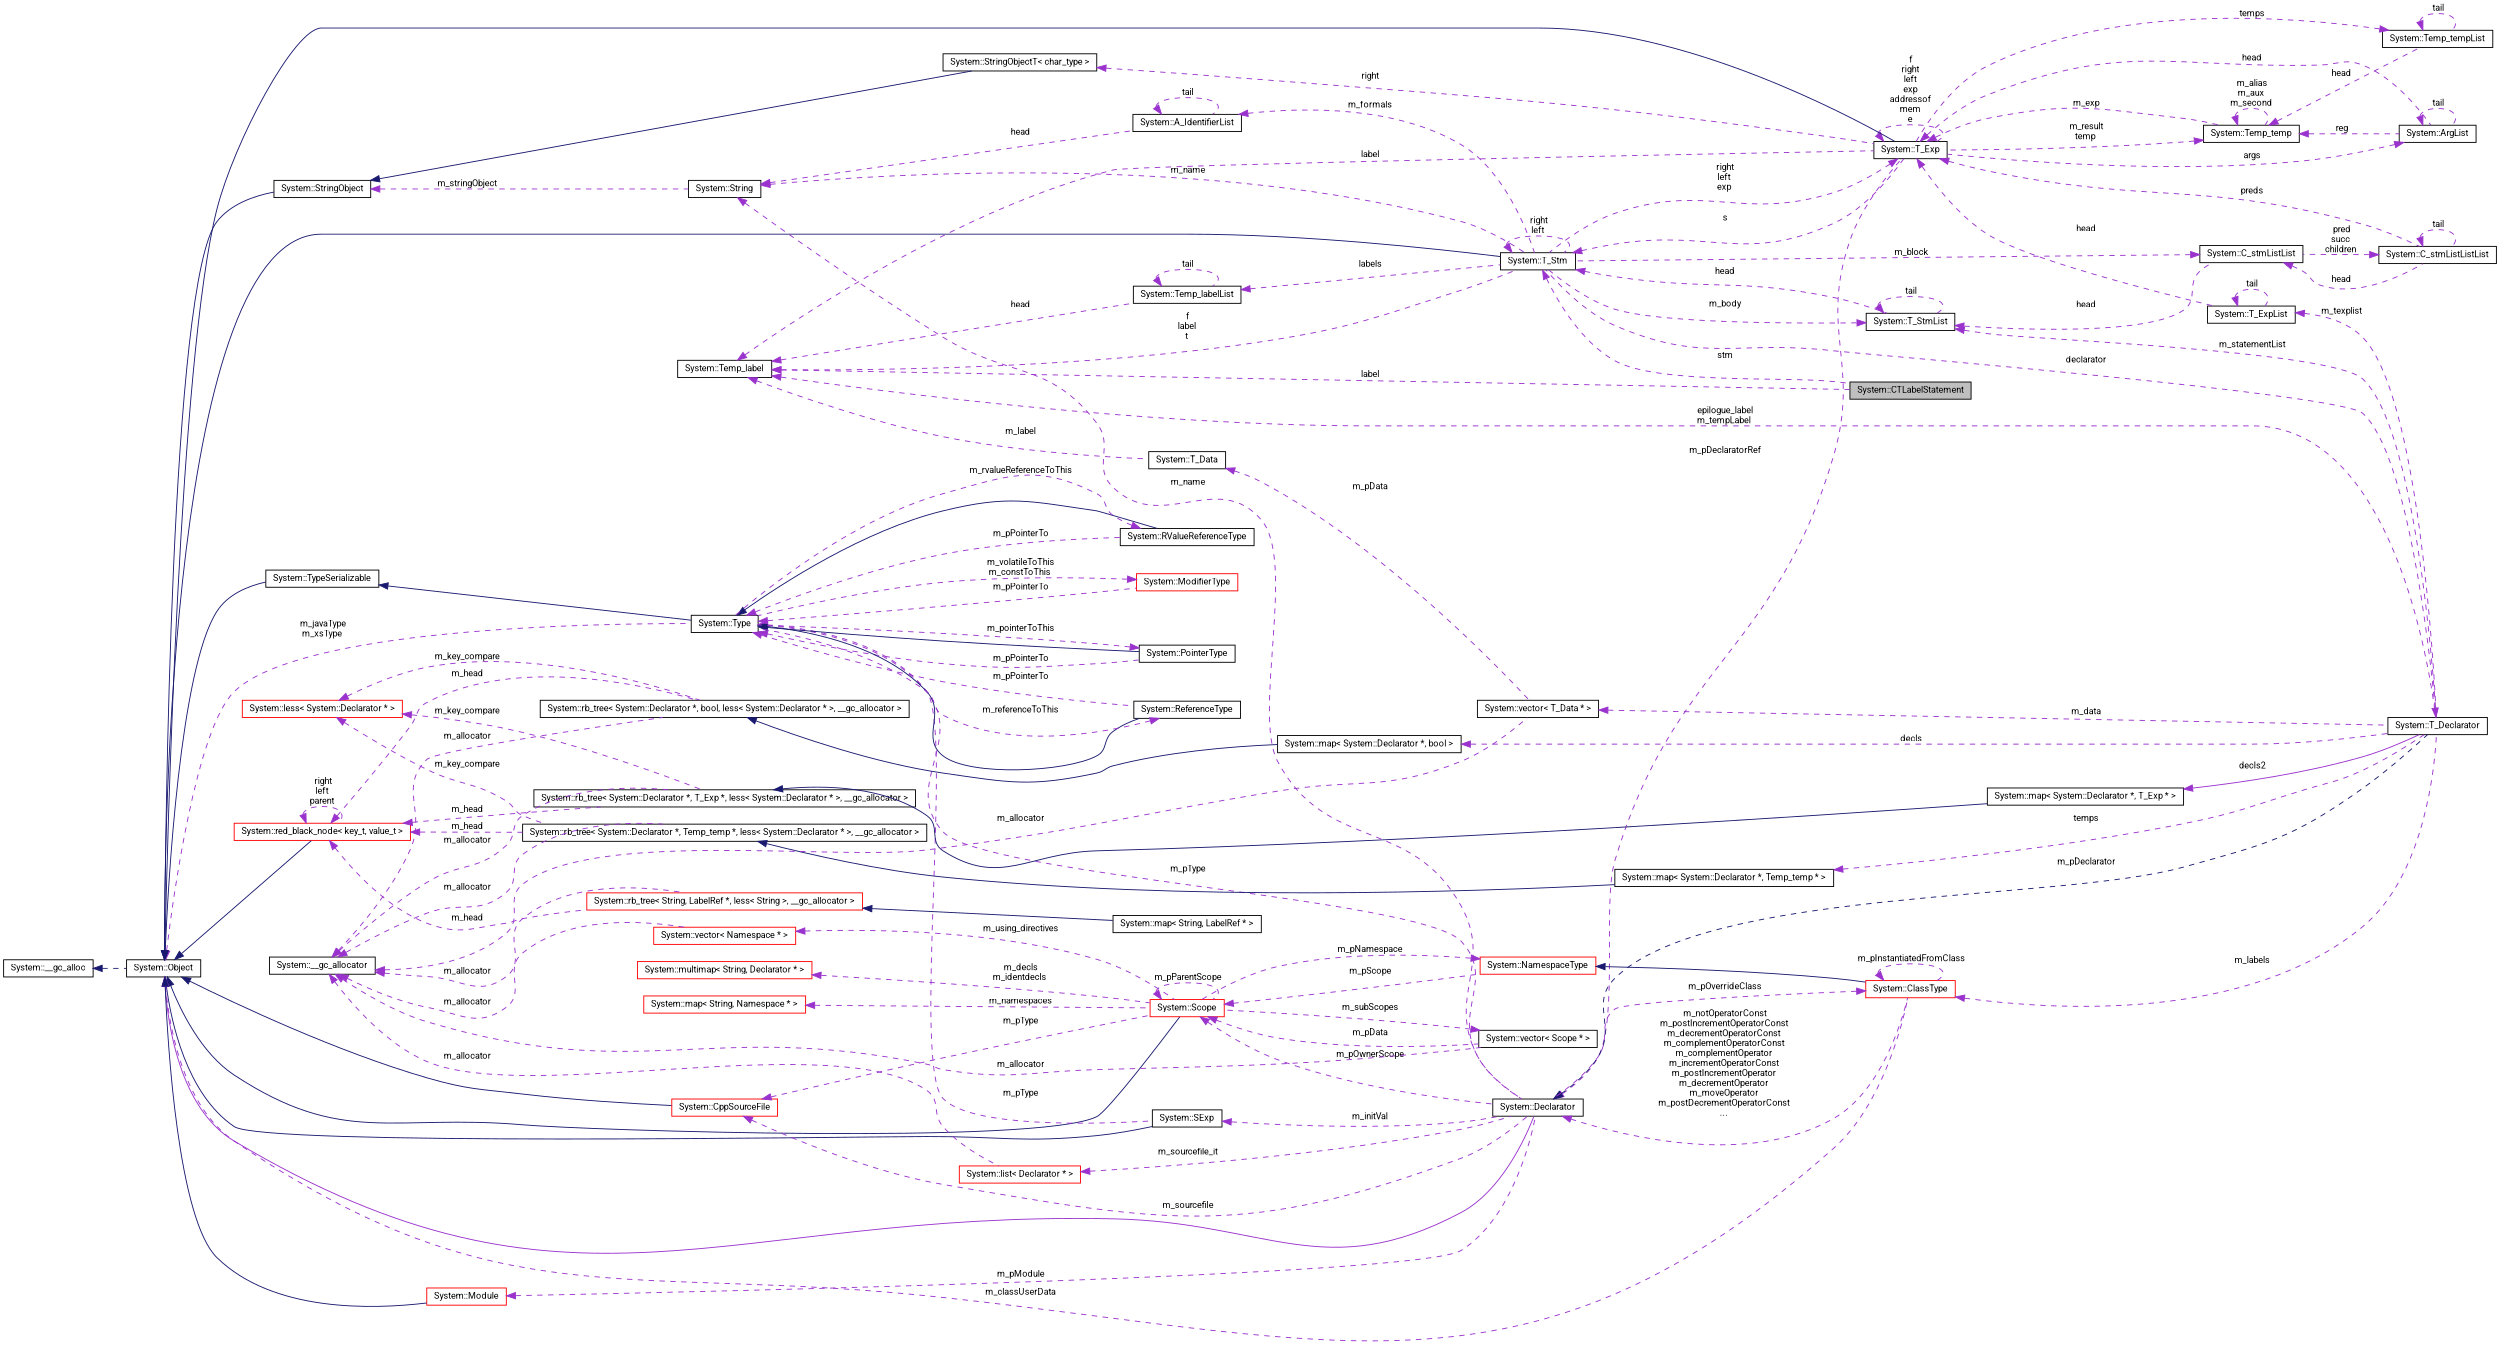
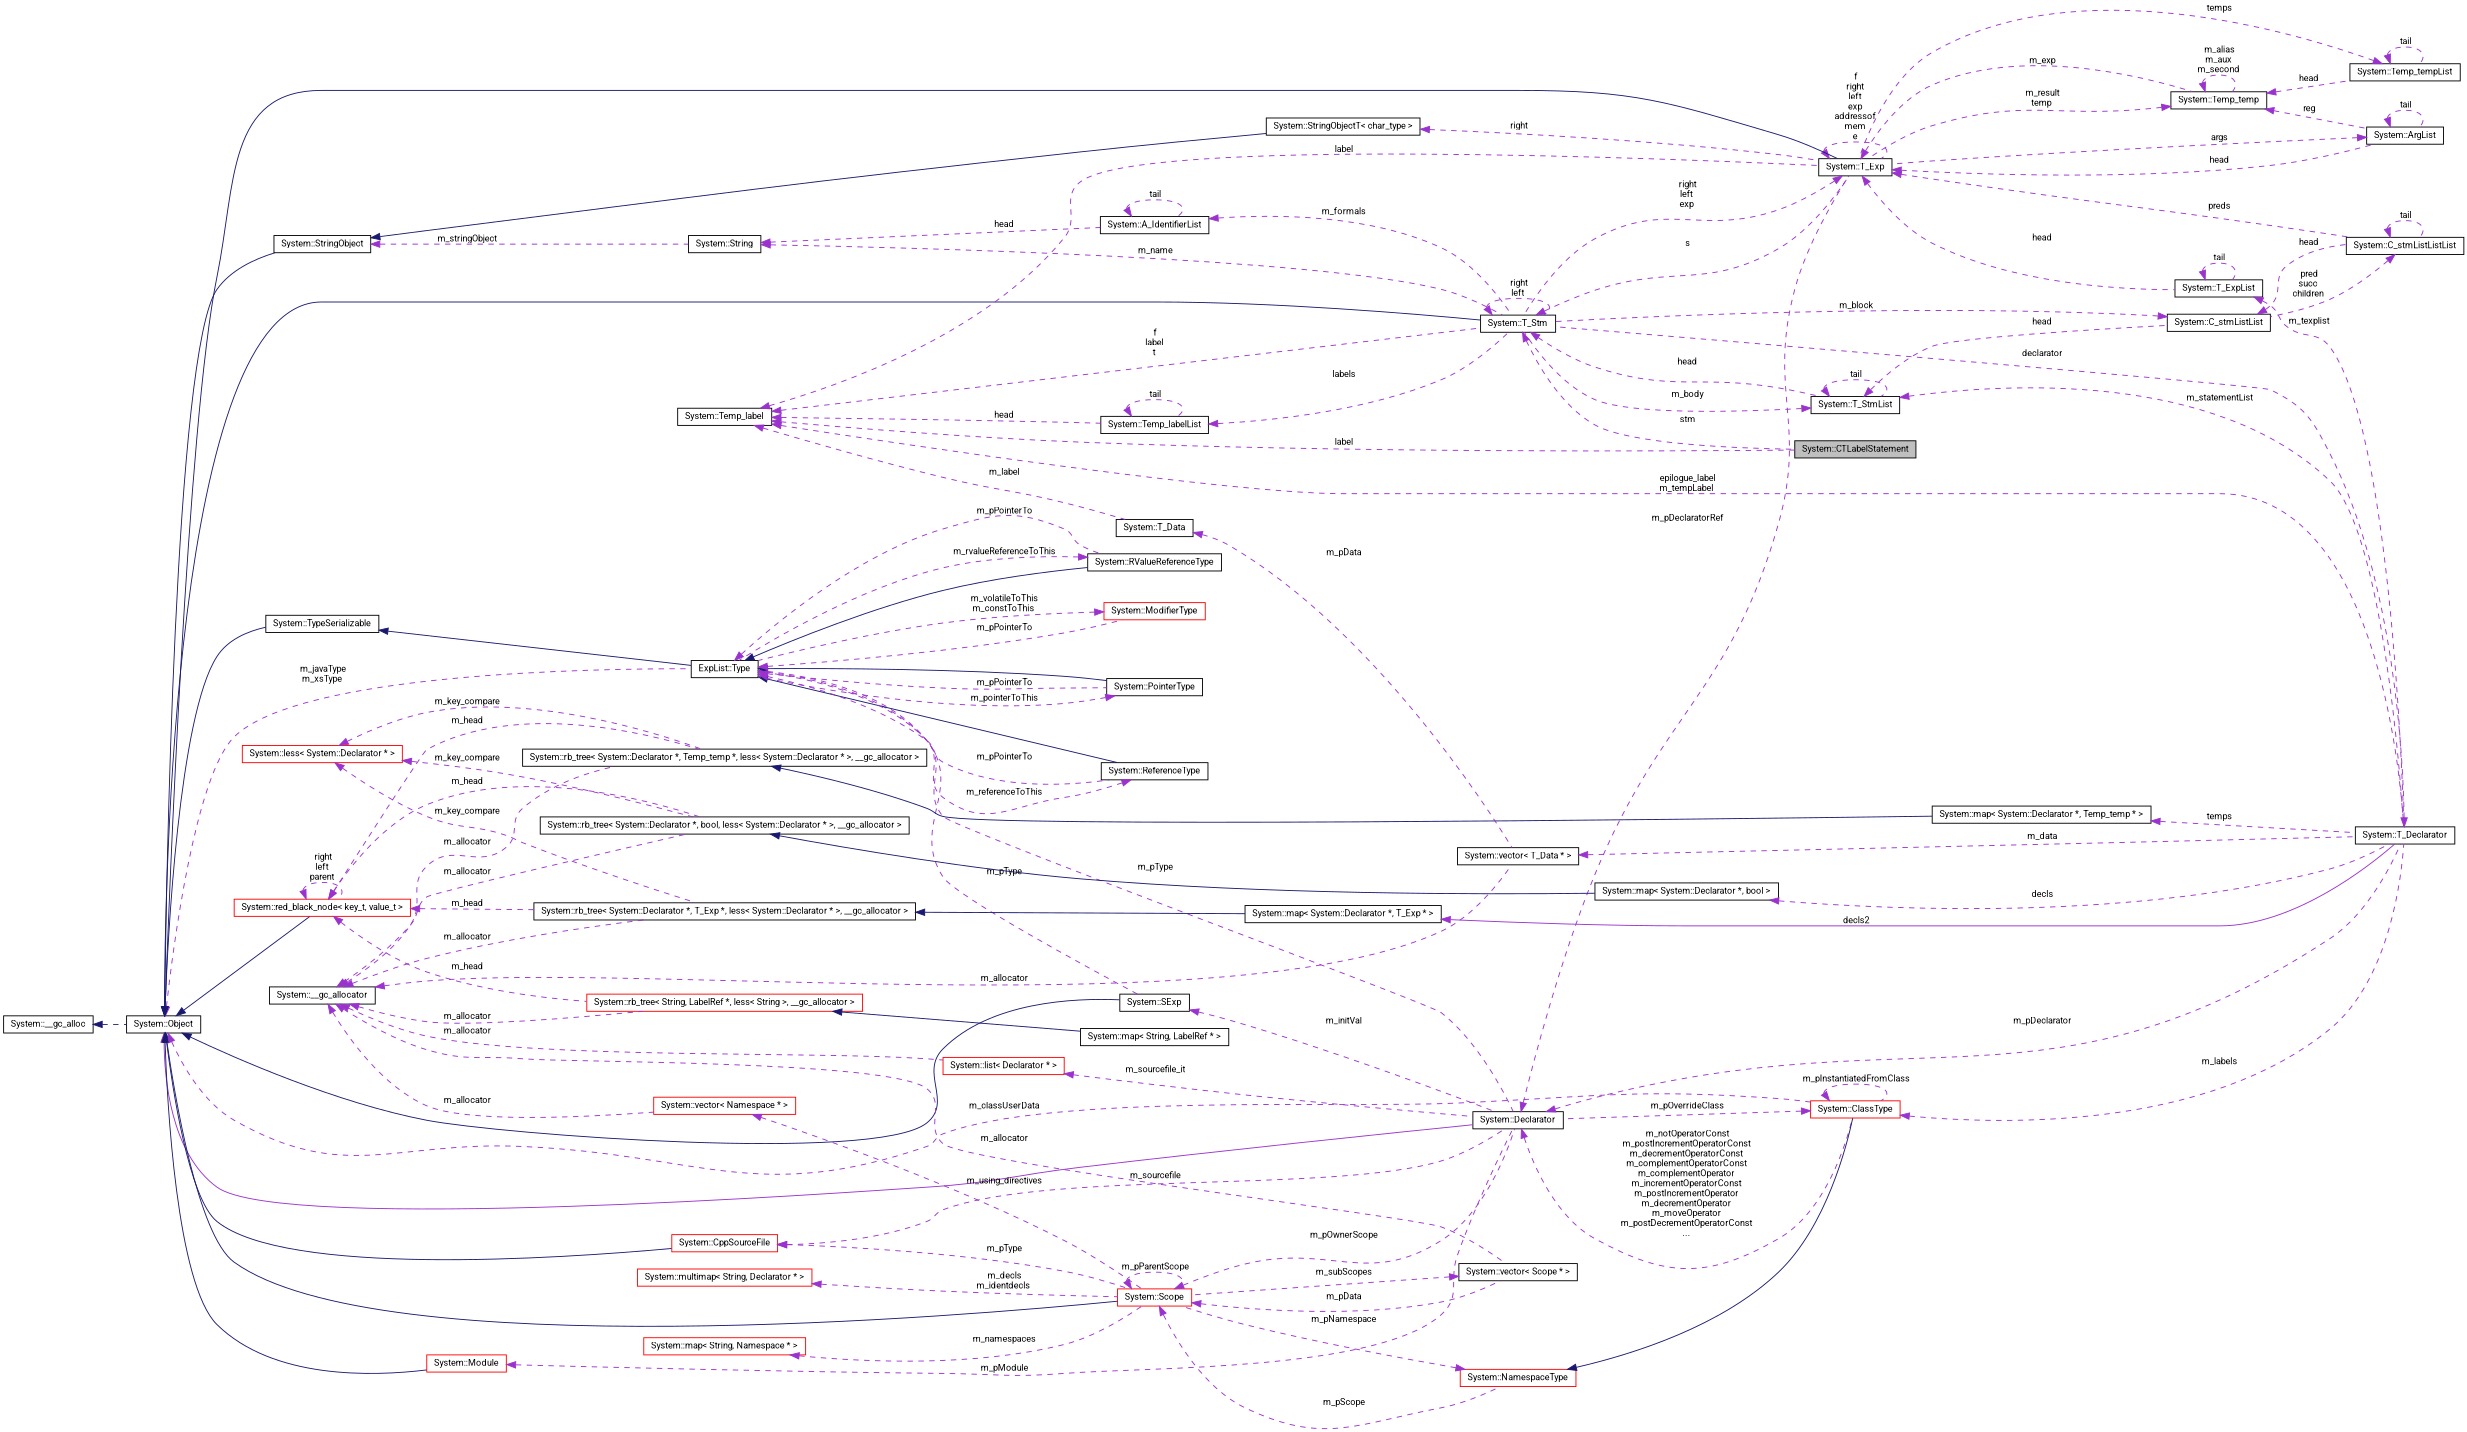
edge "System::Declarator" -> "System::String": removed, label "m_name"
node "System::Type": label "System::Type" -> "ExpList::Type"
edge "System::T_Declarator" -> "System::Declarator": color midnightblue -> darkorchid3
